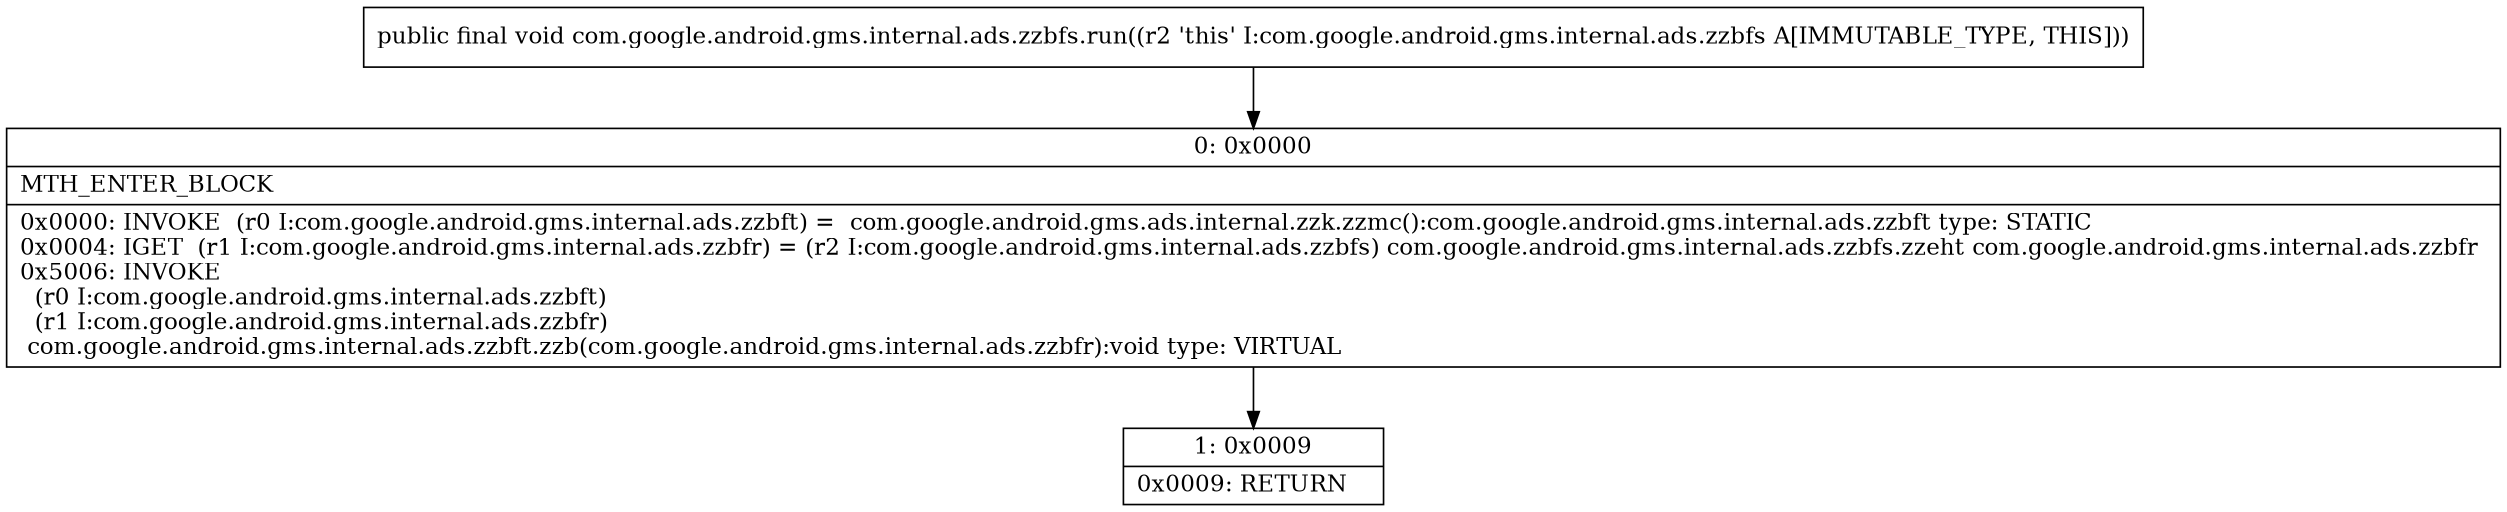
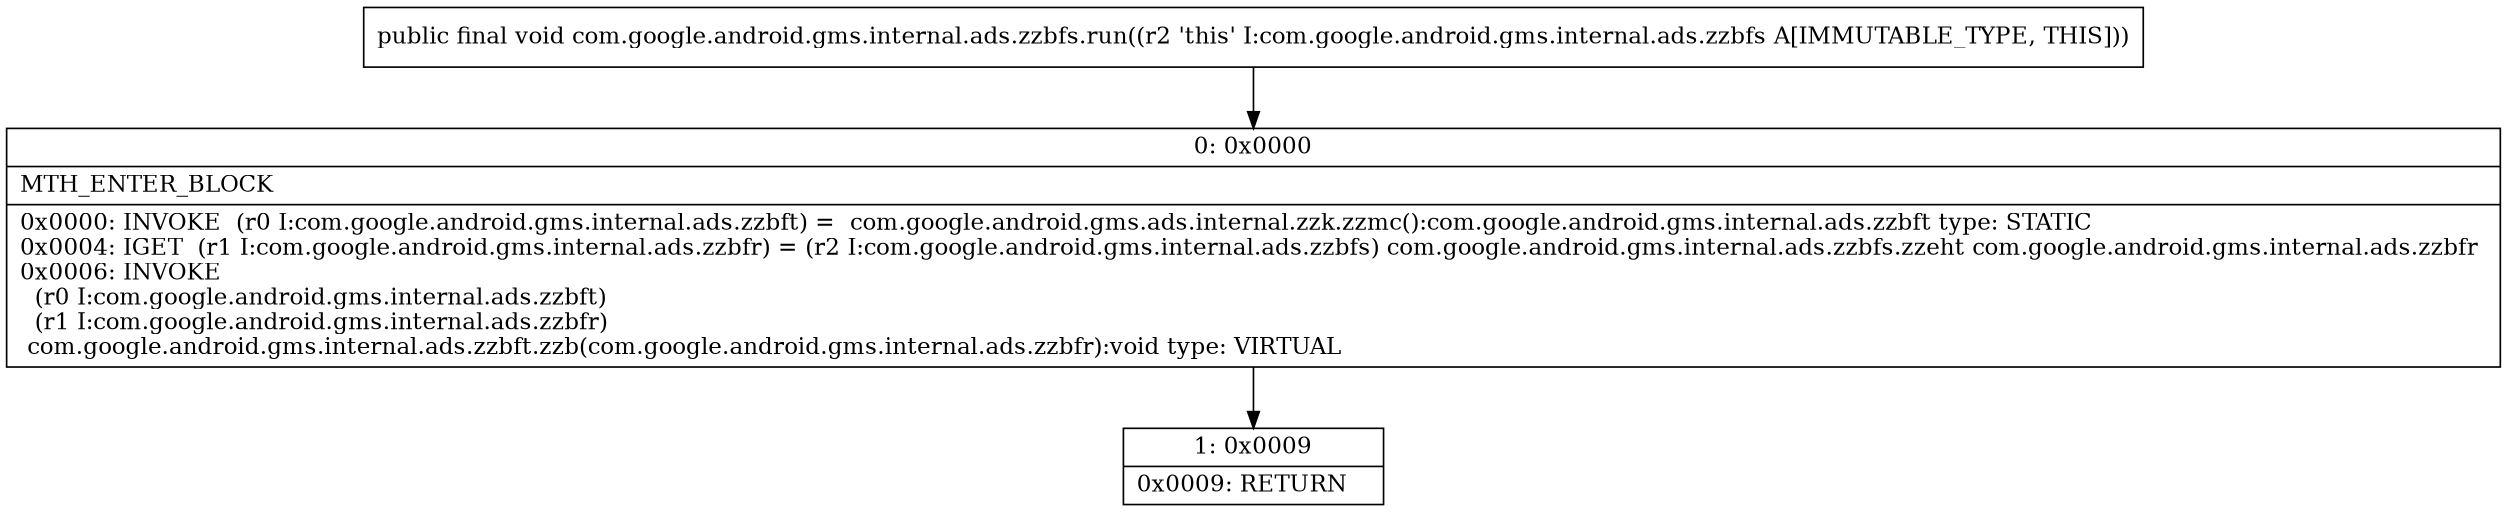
node "0: 0x0000": text "0x5006: INVOKE" -> "0x0006: INVOKE"
